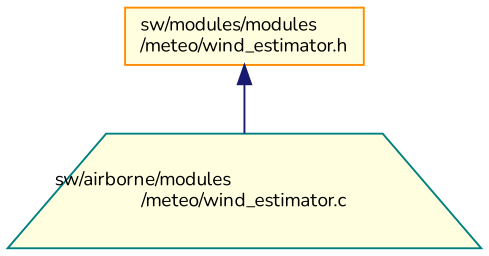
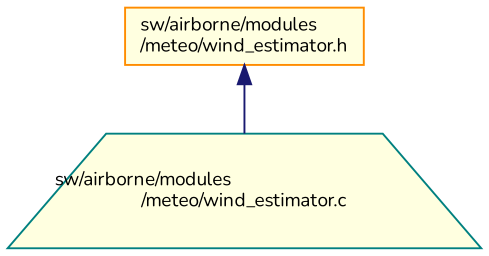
node "sw/modules/modules /meteo/wind_estimator.h": label "sw/modules/modules /meteo/wind_estimator.h" -> "sw/airborne/modules /meteo/wind_estimator.h"
